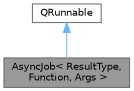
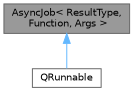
edge "AsyncJob< ResultType, Function, Args >" -> "QRunnable": reversed
